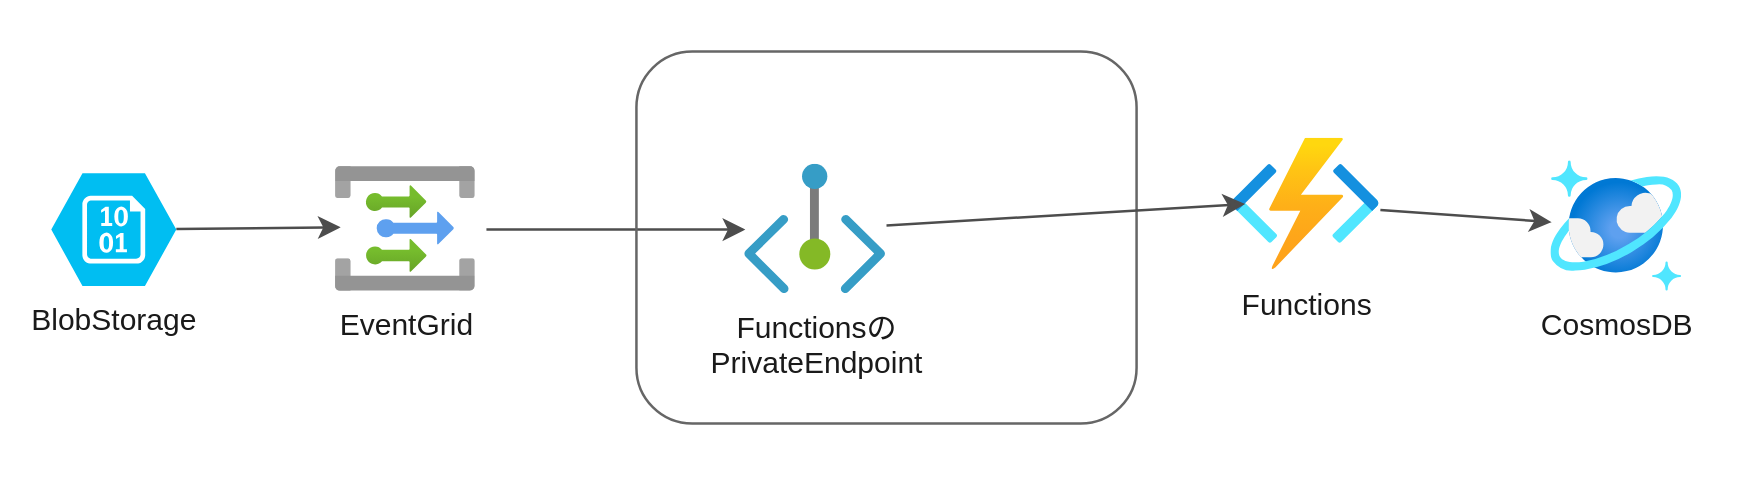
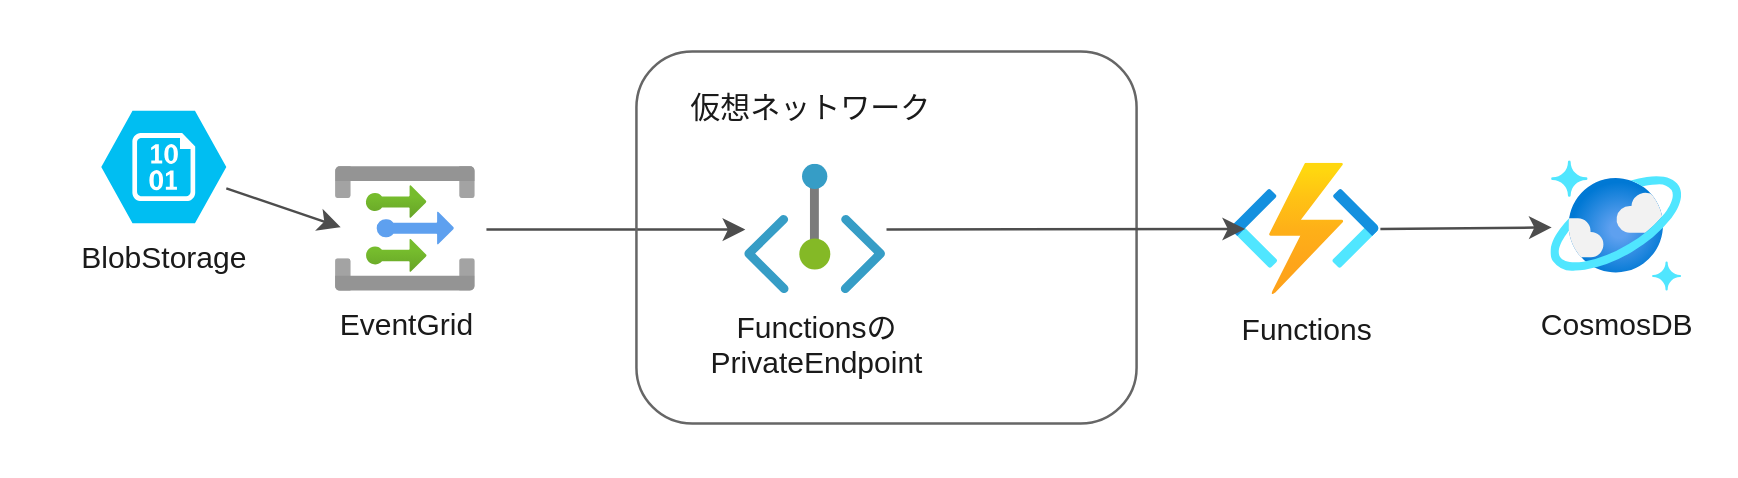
node "仮想ネットワーク": added
node "Functions": moved (1306, 204) -> (1306, 229)
node "BlobStorage": moved (114, 229) -> (164, 167)
